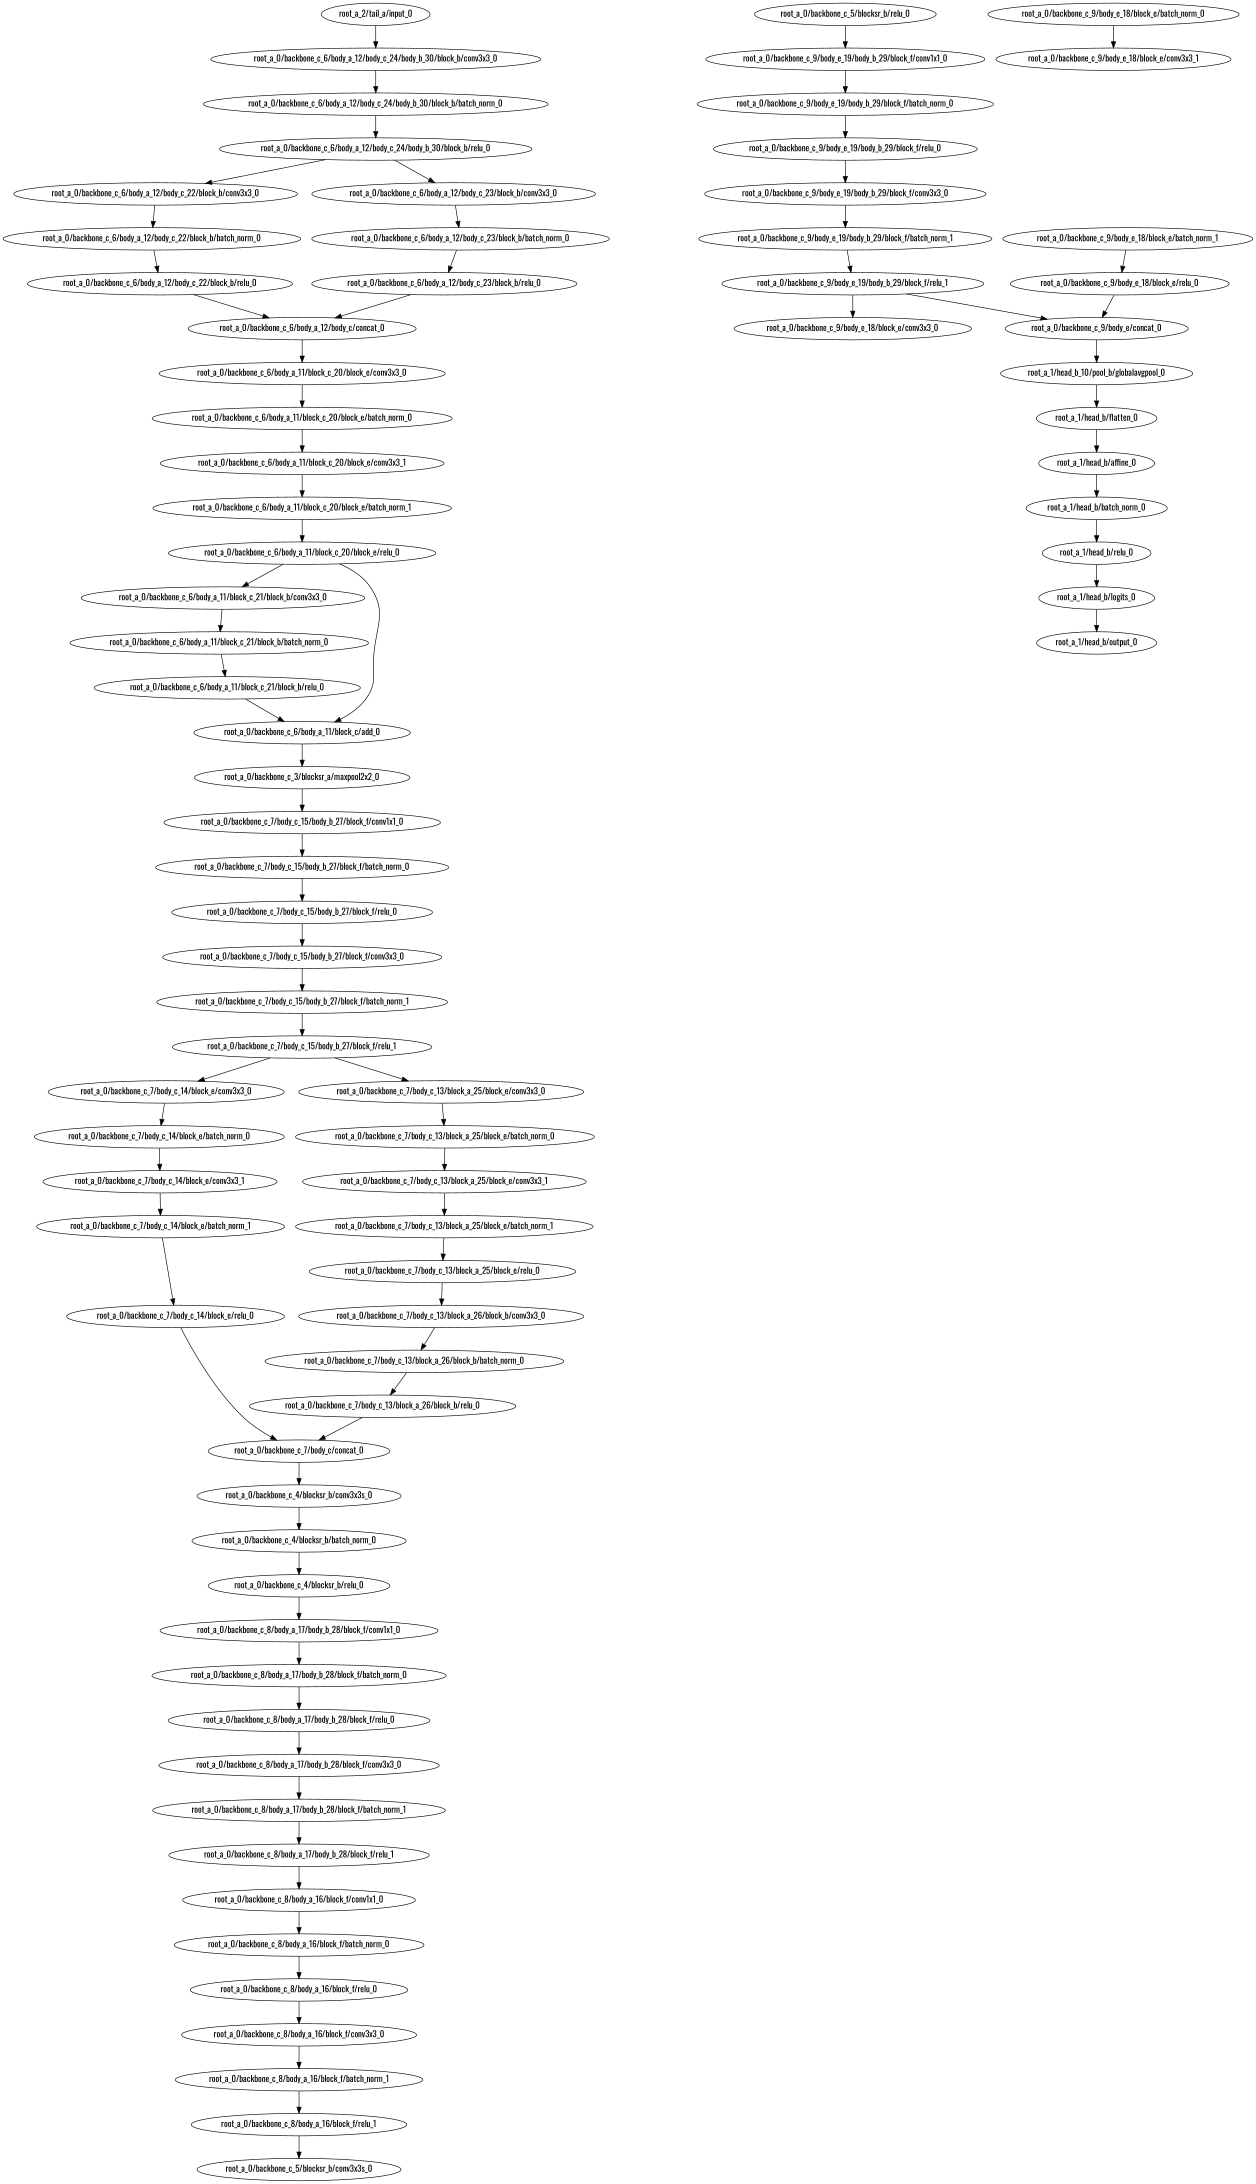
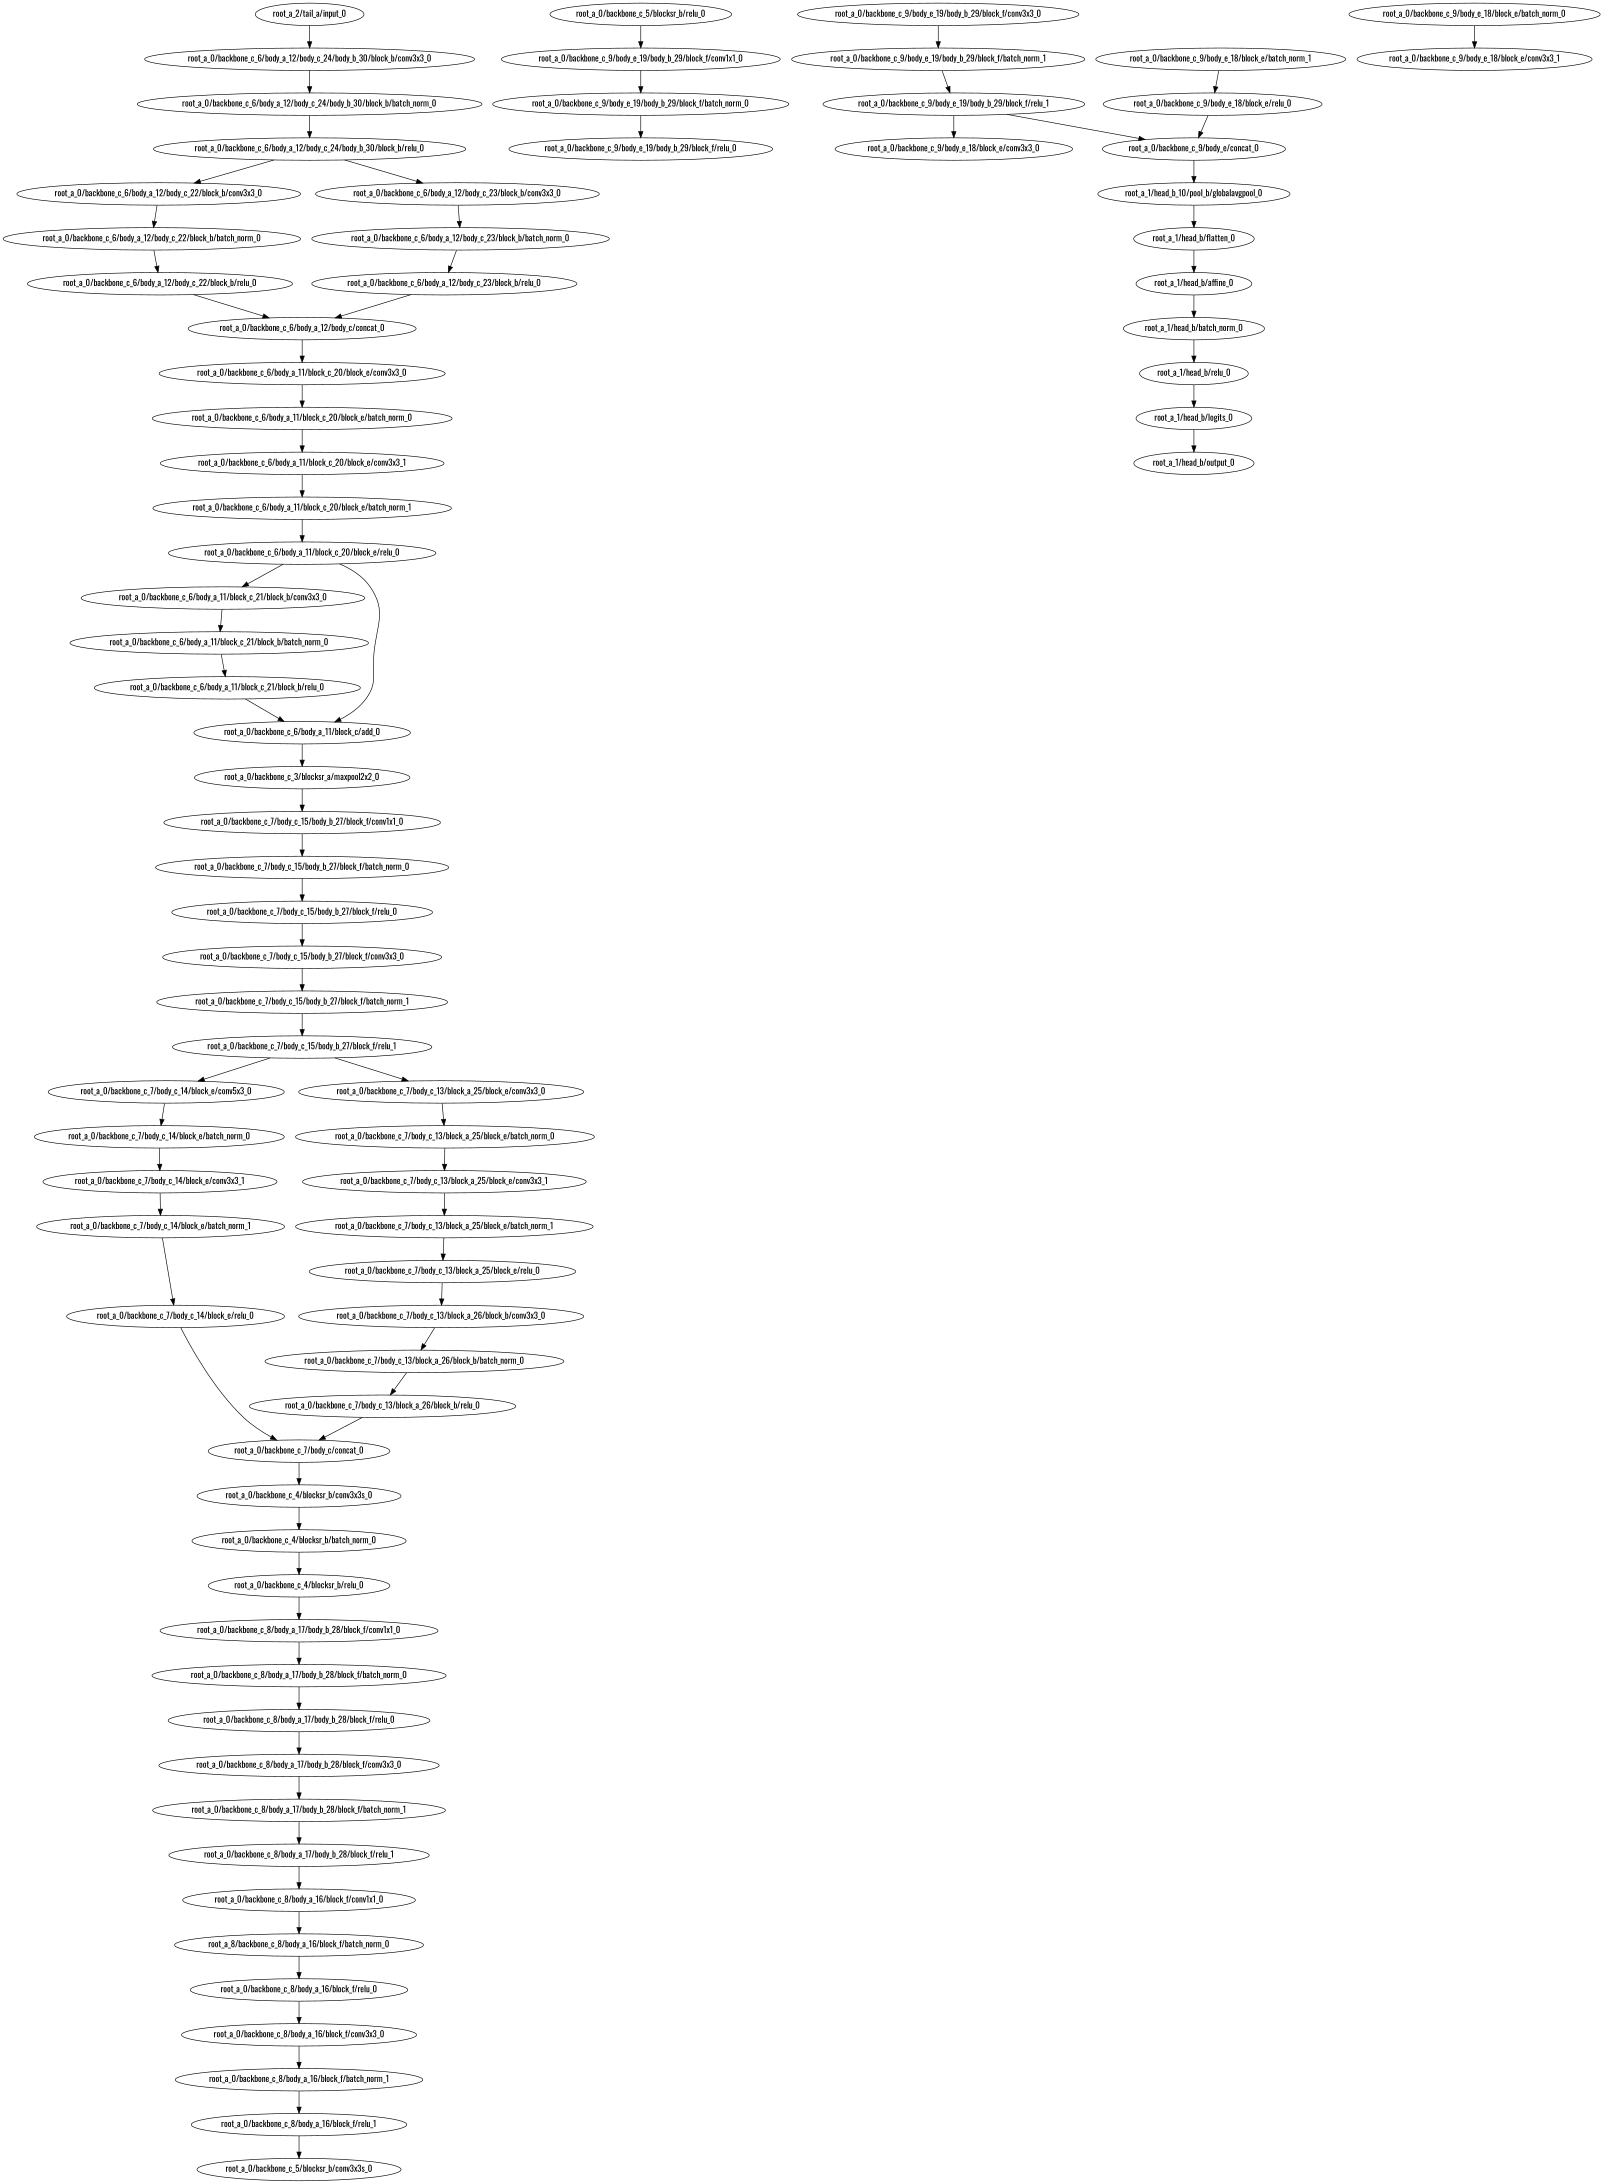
edge "root_a_0/backbone_c_9/body_e_19/body_b_29/block_f/relu_0" -> "root_a_0/backbone_c_9/body_e_19/body_b_29/block_f/conv3x3_0": removed
node "root_a_0/backbone_c_7/body_c_14/block_e/conv3x3_0": label "root_a_0/backbone_c_7/body_c_14/block_e/conv3x3_0" -> "root_a_0/backbone_c_7/body_c_14/block_e/conv5x3_0"
node "root_a_0/backbone_c_8/body_a_16/block_f/batch_norm_0": label "root_a_0/backbone_c_8/body_a_16/block_f/batch_norm_0" -> "root_a_8/backbone_c_8/body_a_16/block_f/batch_norm_0"
